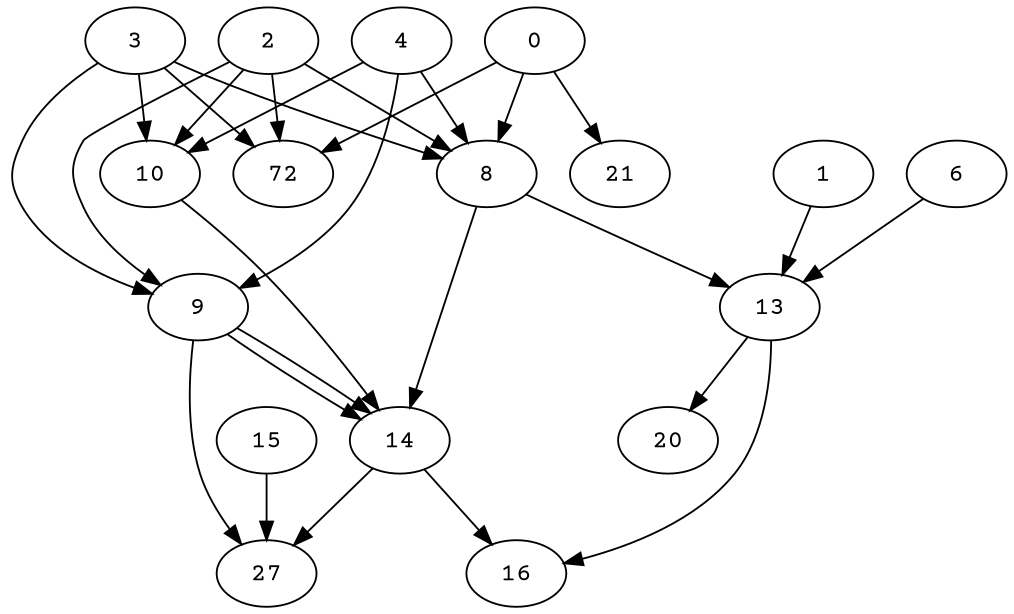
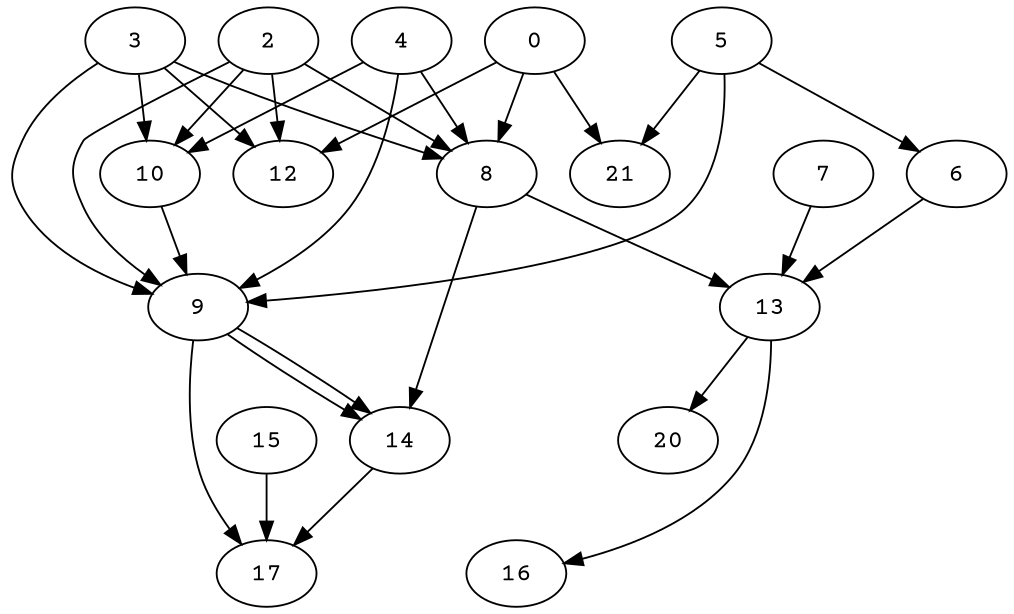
node "5": added
node "72": label "72" -> "12"
node "1": label "1" -> "7"
edge "10" -> "14": now "10" -> "9"
edge "14" -> "16": removed
node "27": label "27" -> "17"
